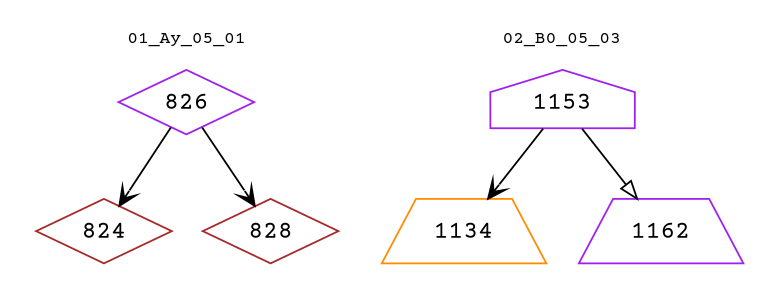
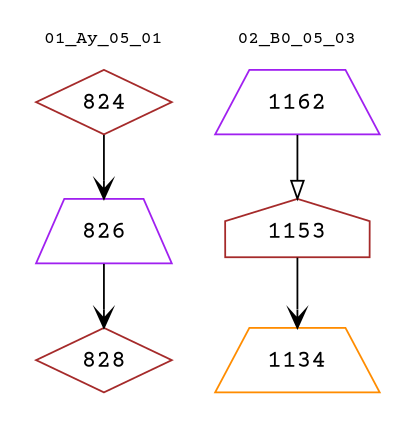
node "826": shape diamond -> trapezium
node "1153": color purple -> brown
edge "1153" -> "1162": reversed
edge "826" -> "824": reversed
